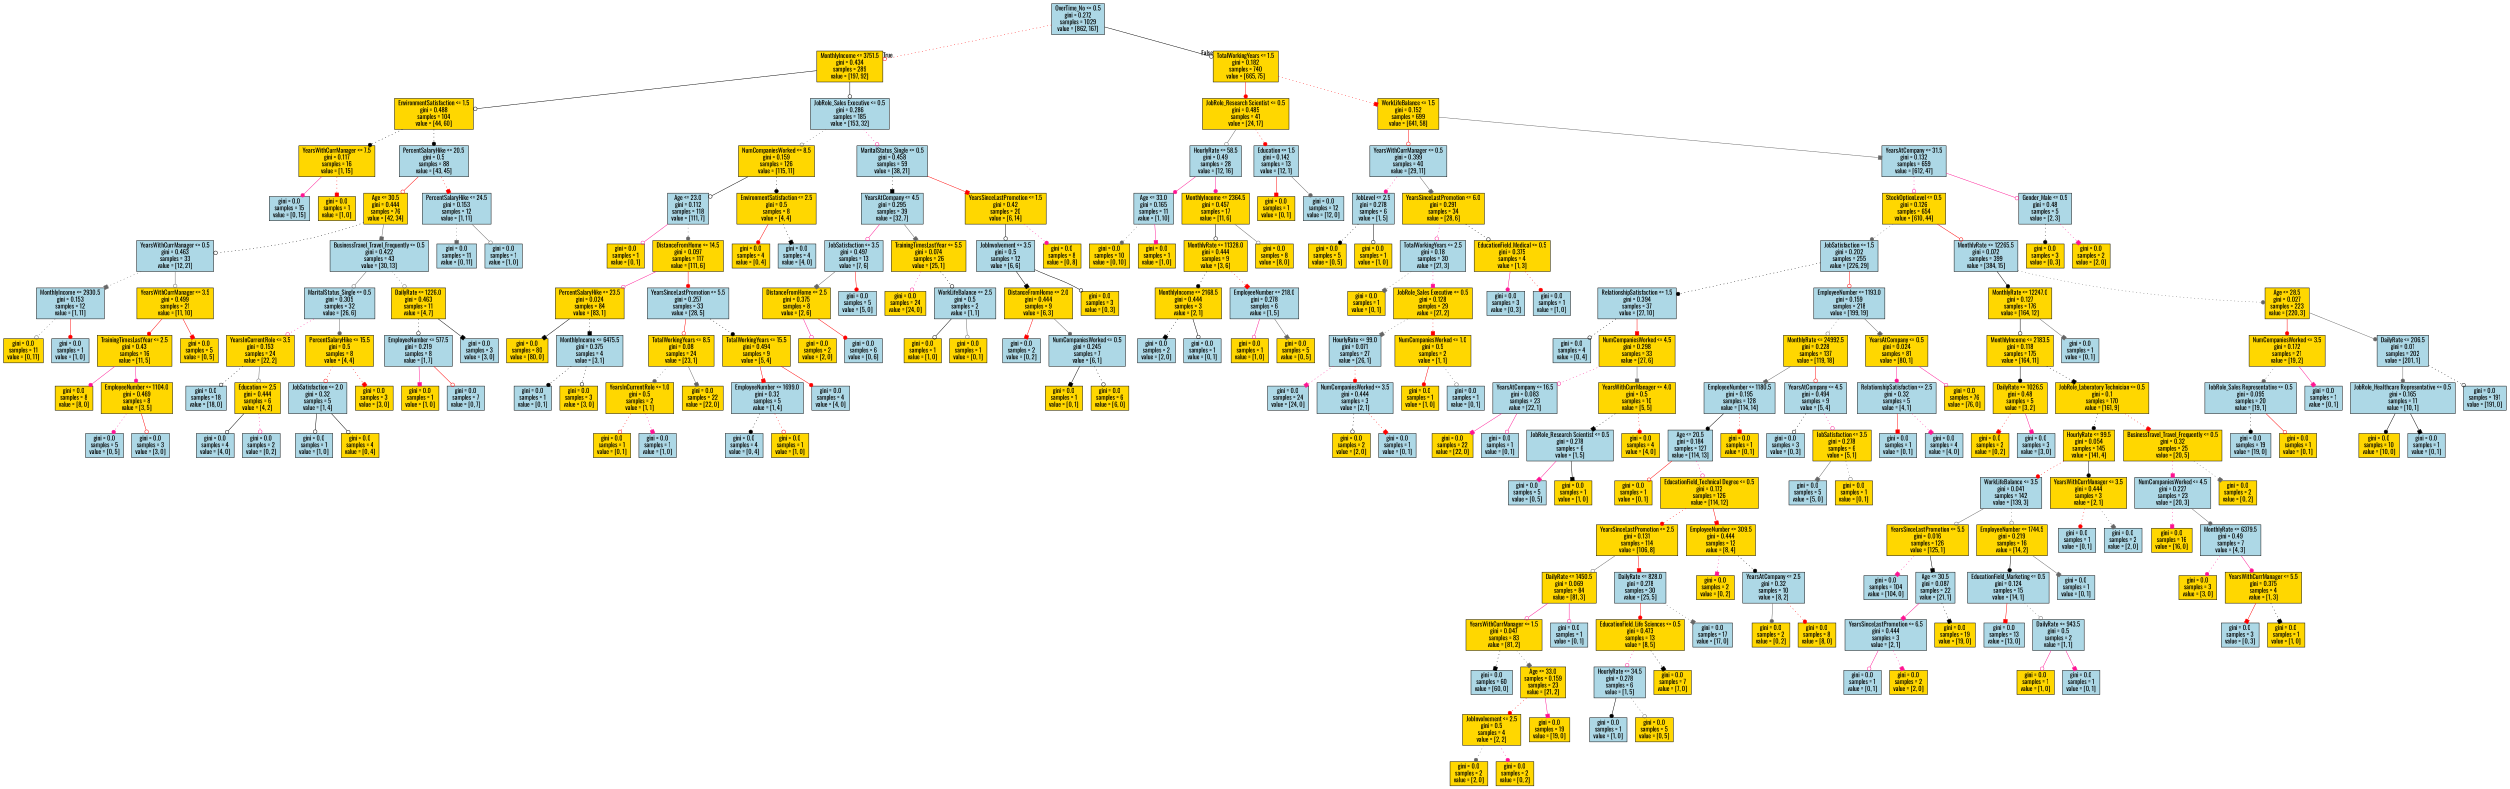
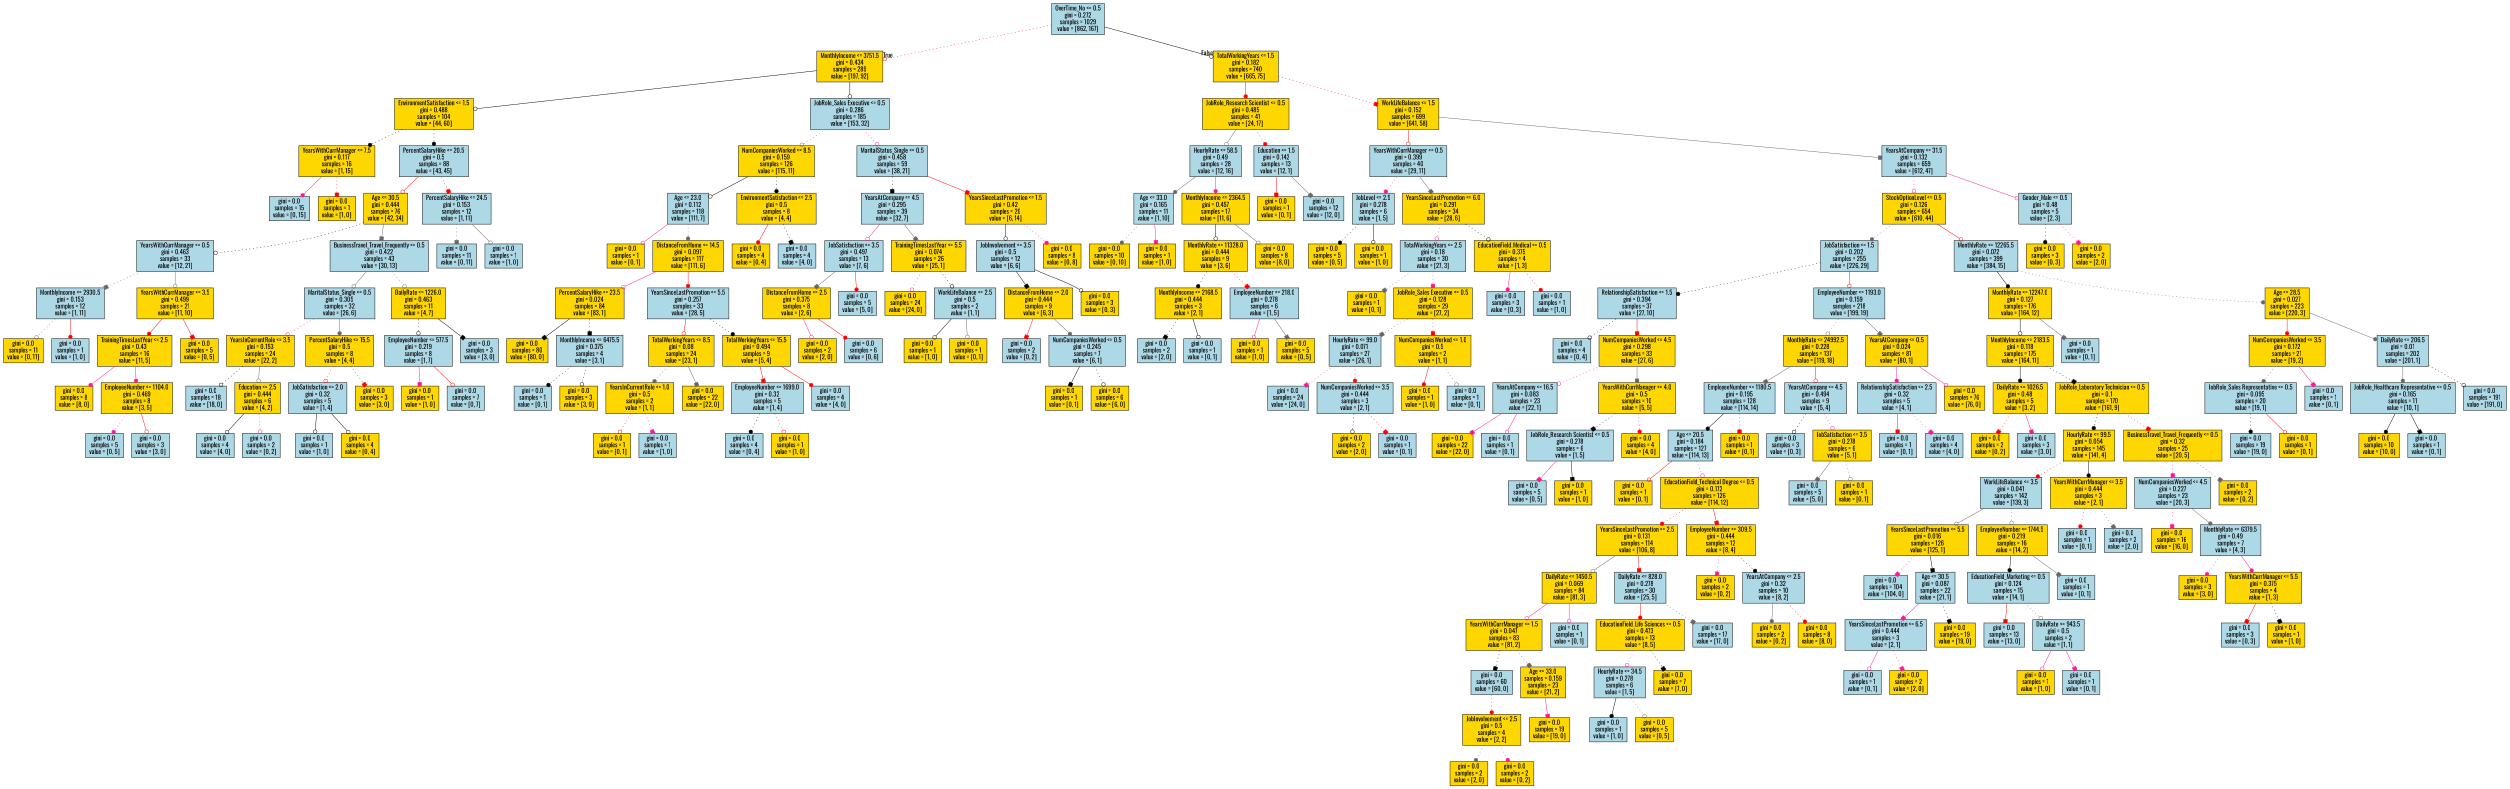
edge "HourlyRate <= 58.5 gini = 0.49 samples = 28 value = [12, 16]" -> "Age <= 33.0 gini = 0.165 samples = 11 value = [1, 10]": color deeppink -> gray40
edge "Education <= 1.5 gini = 0.142 samples = 13 value = [12, 1]" -> "gini = 0.0 samples = 12 value = [12, 0]": arrowhead dot -> box
edge "Age <= 33.0 samples = 0.159 samples = 23 value = [21, 2]" -> "JobInvolvement <= 2.5 gini = 0.5 samples = 4 value = [2, 2]": now "gini = 0.0 samples = 60 value = [60, 0]" -> "JobInvolvement <= 2.5 gini = 0.5 samples = 4 value = [2, 2]"
